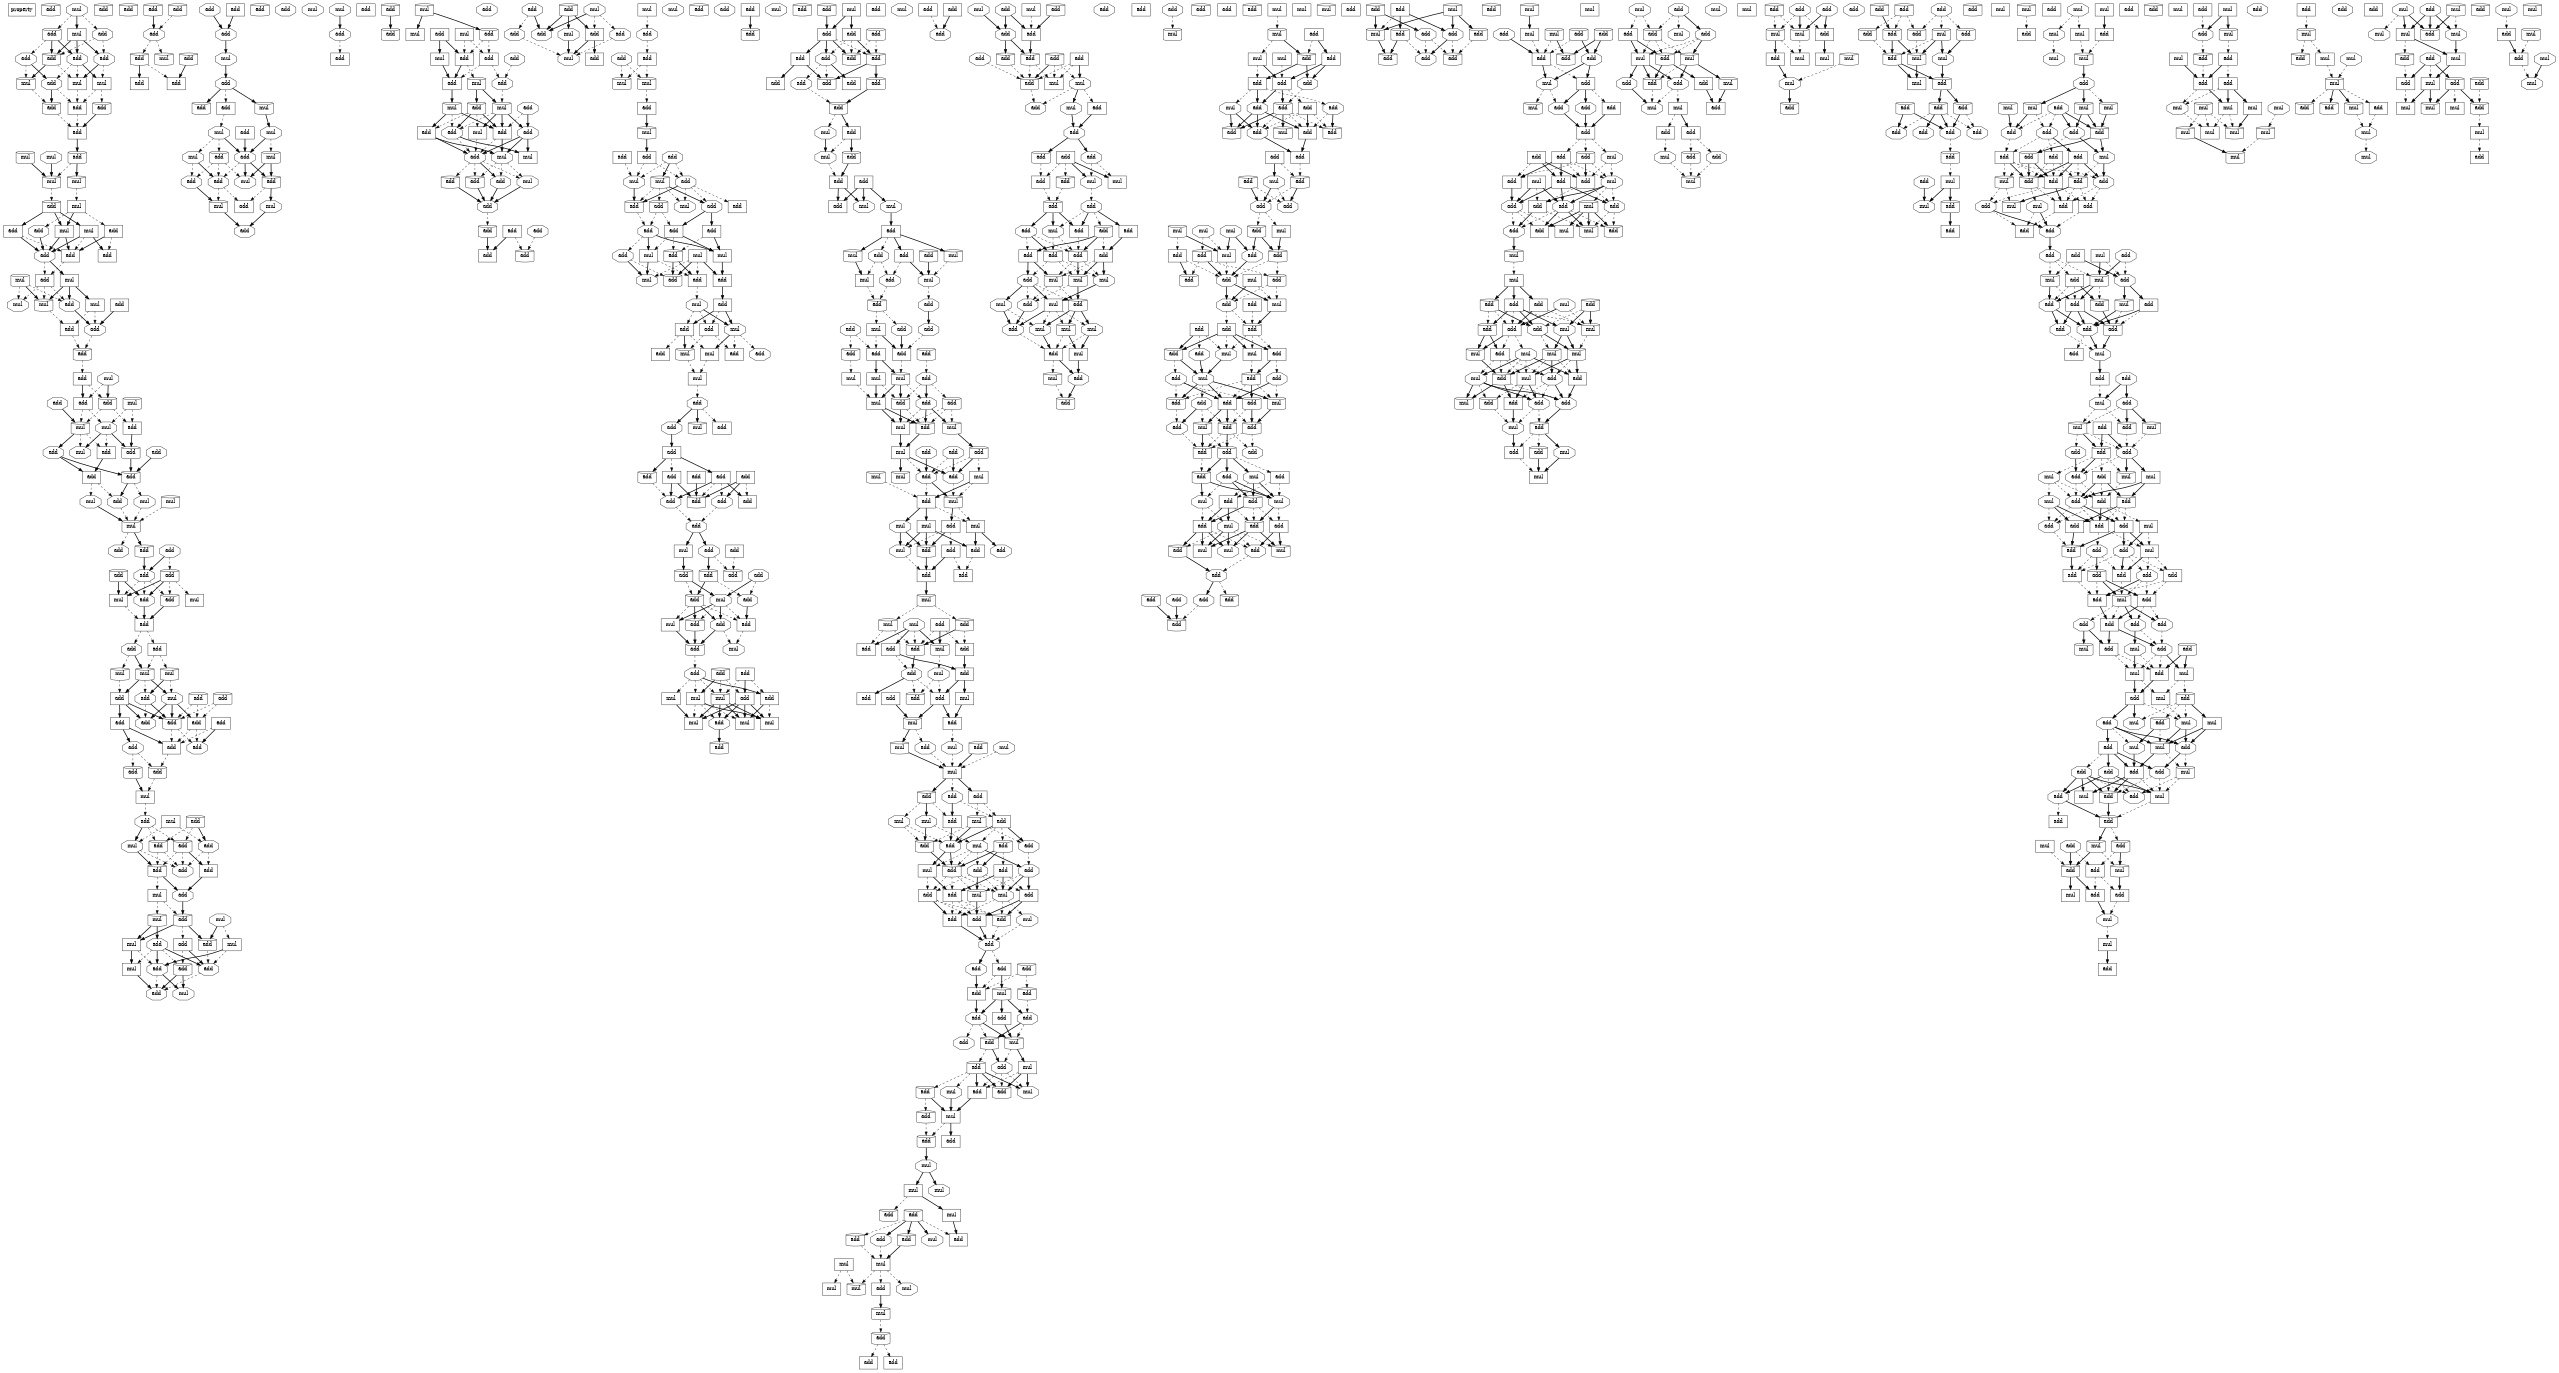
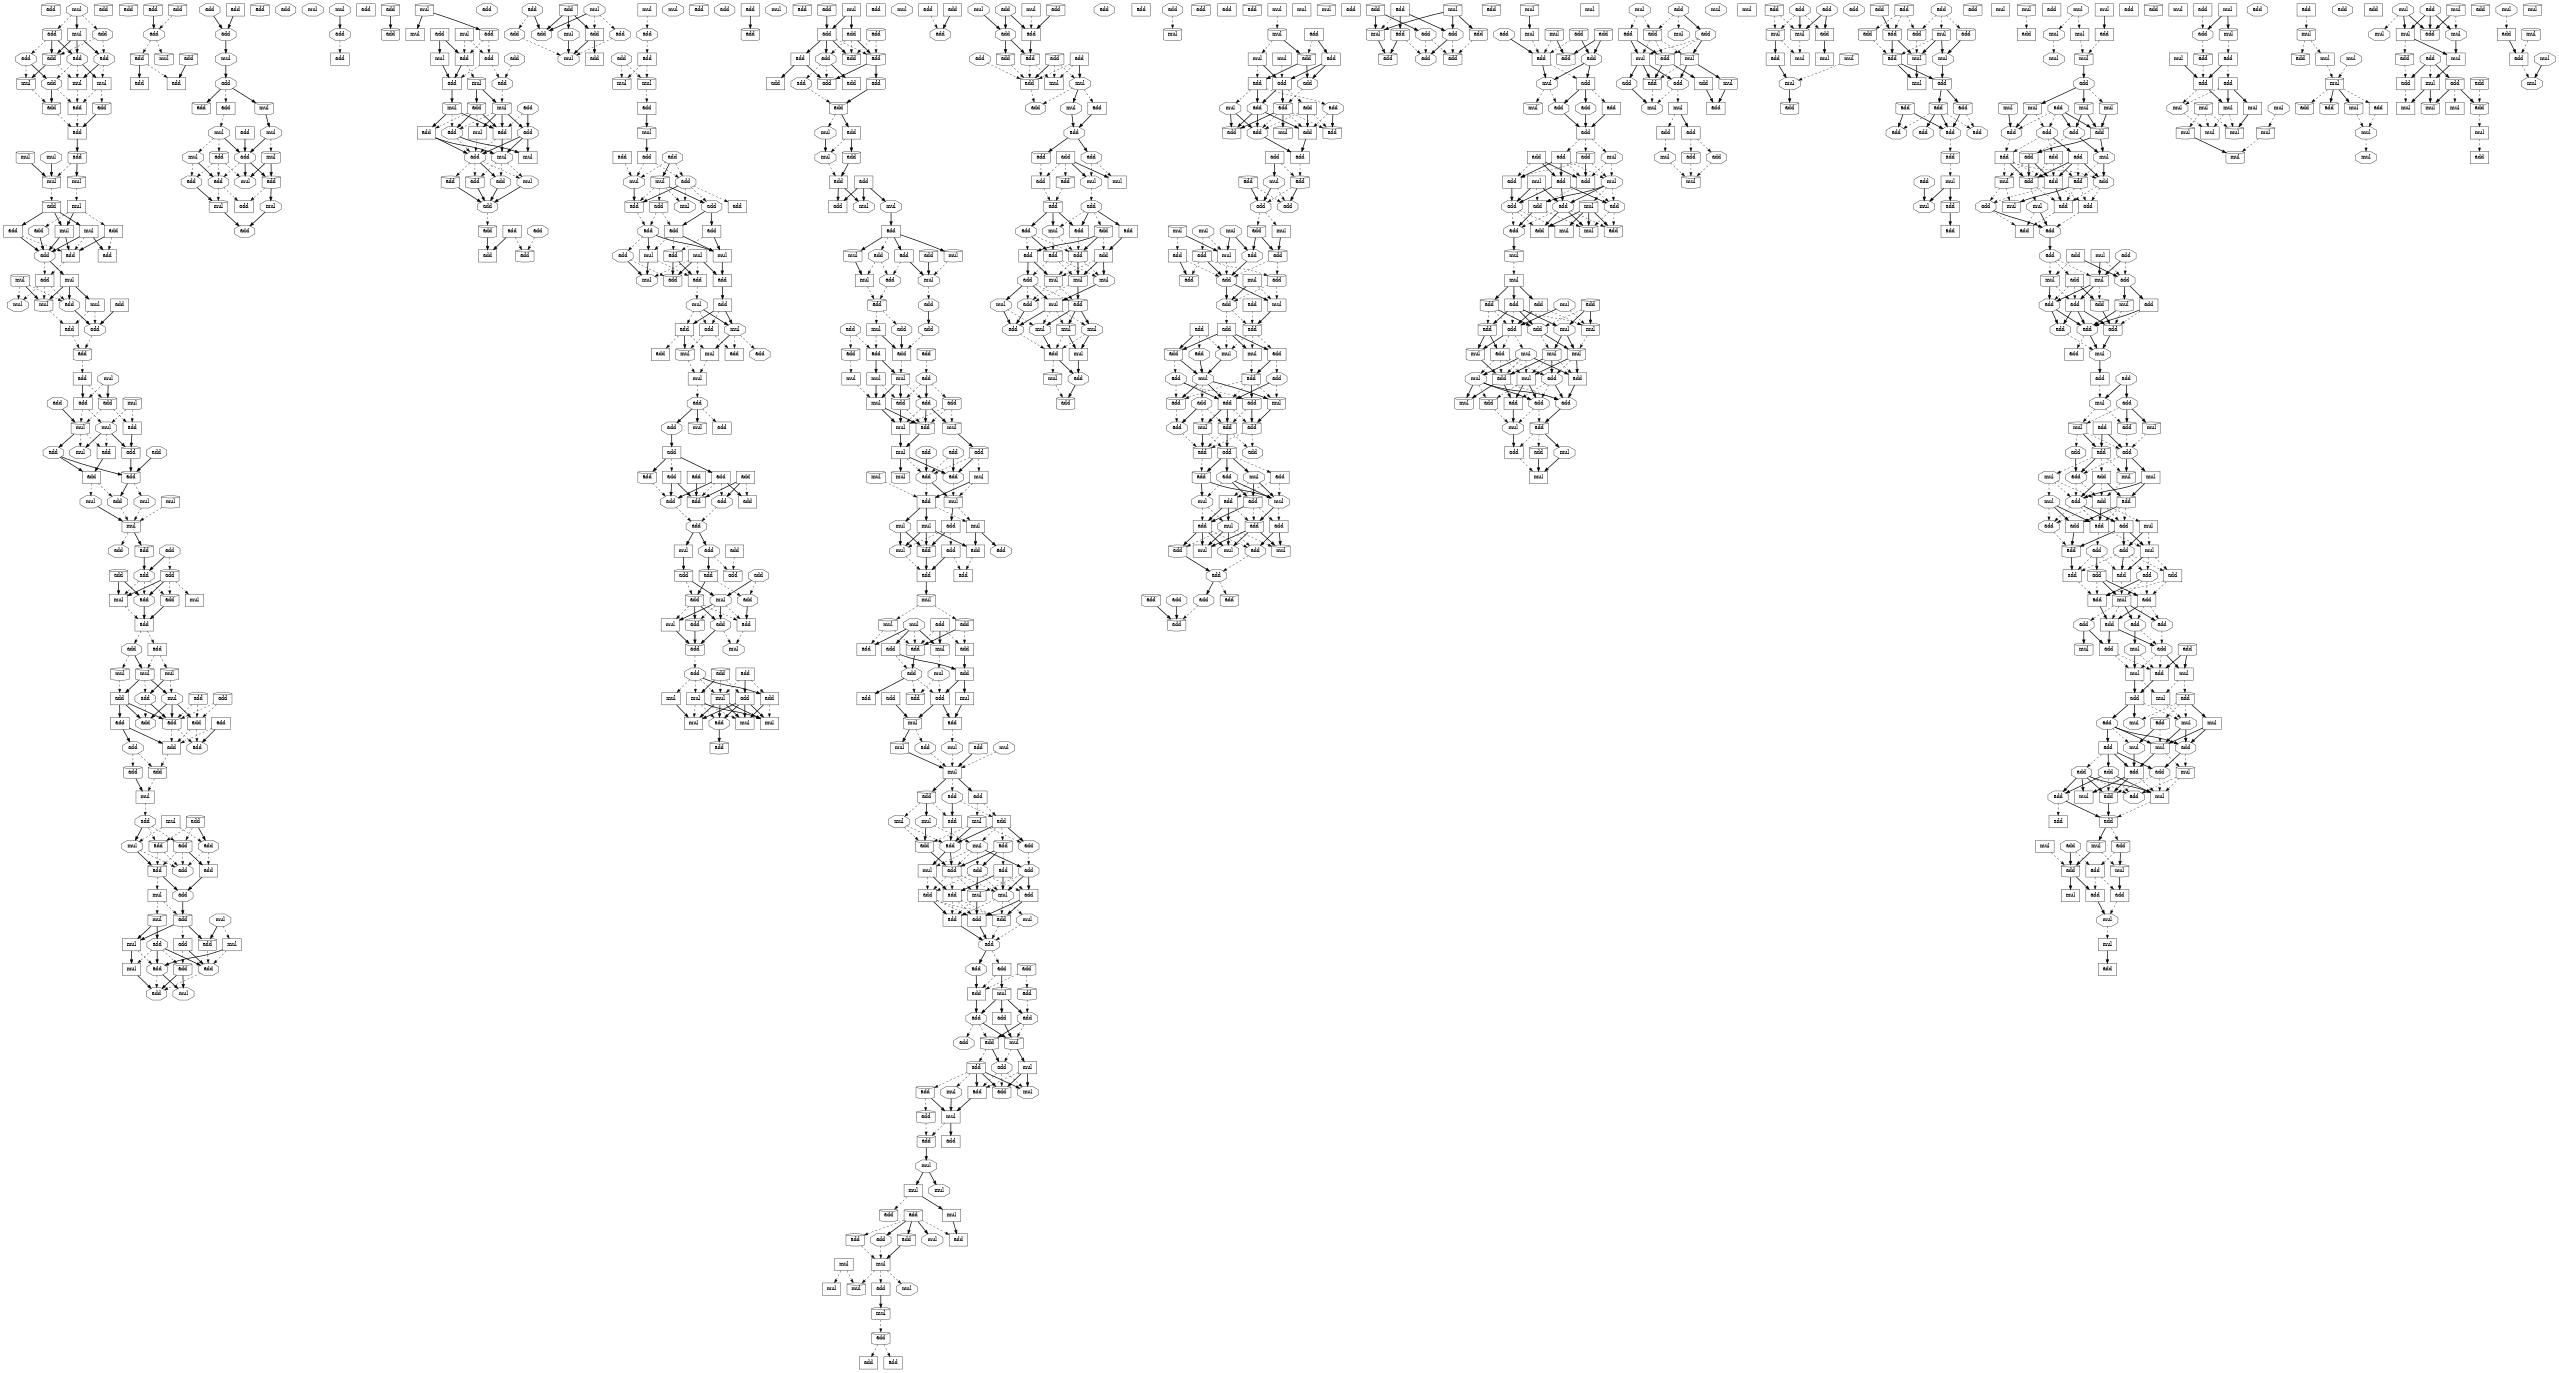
node "property": removed
